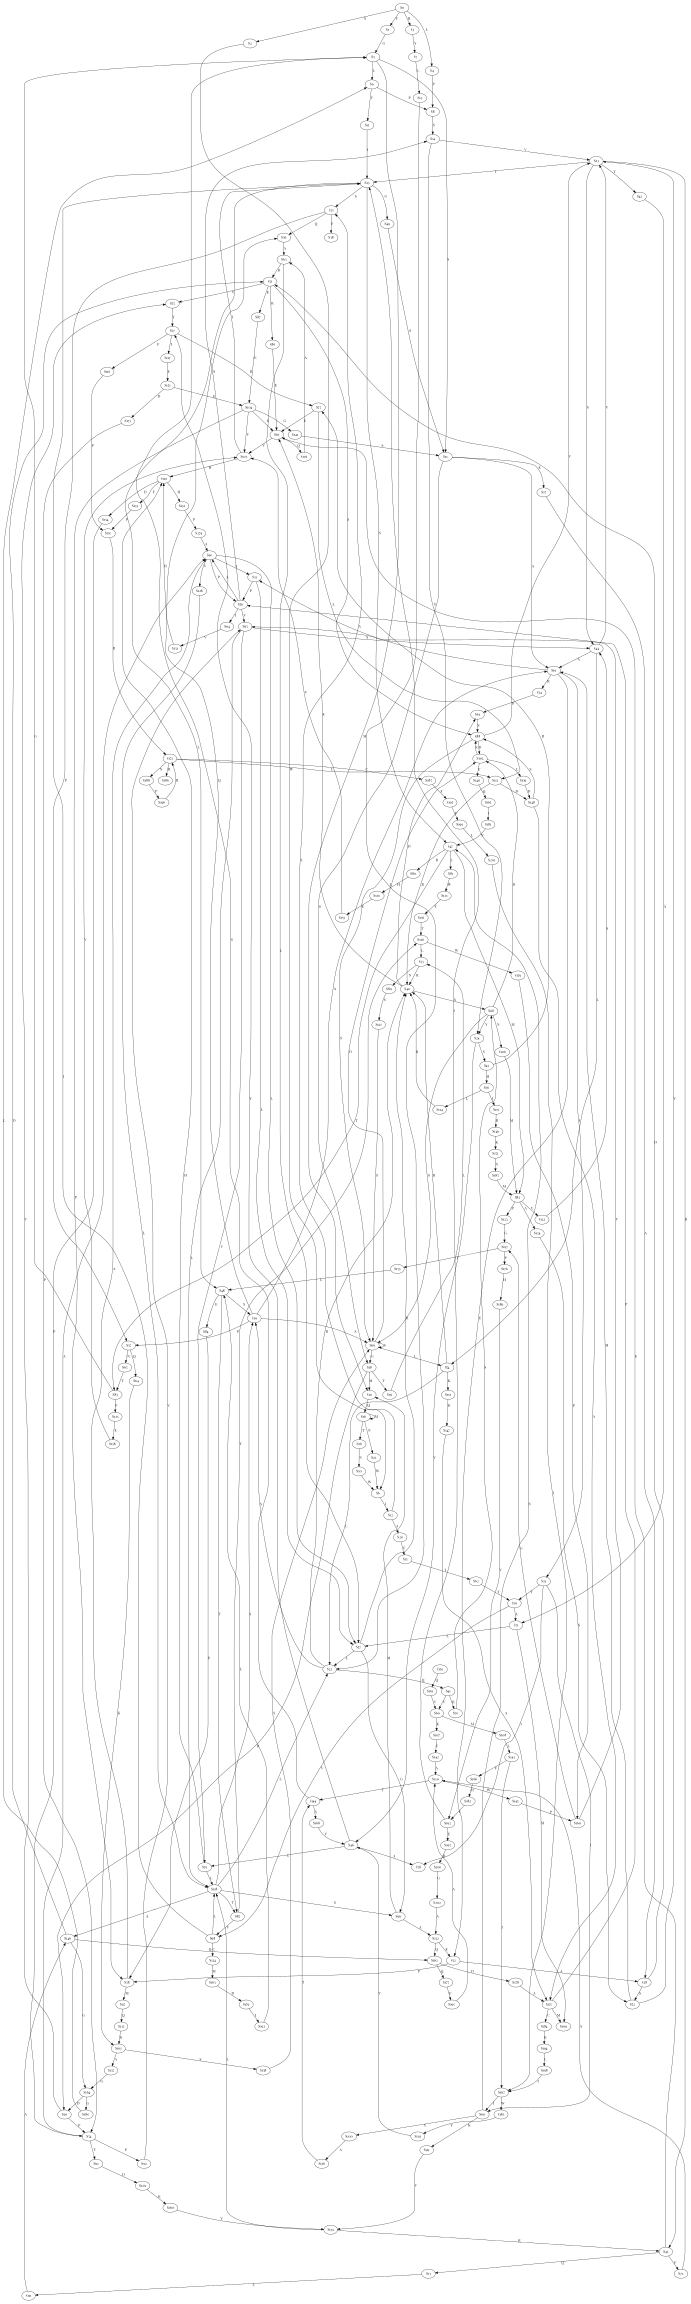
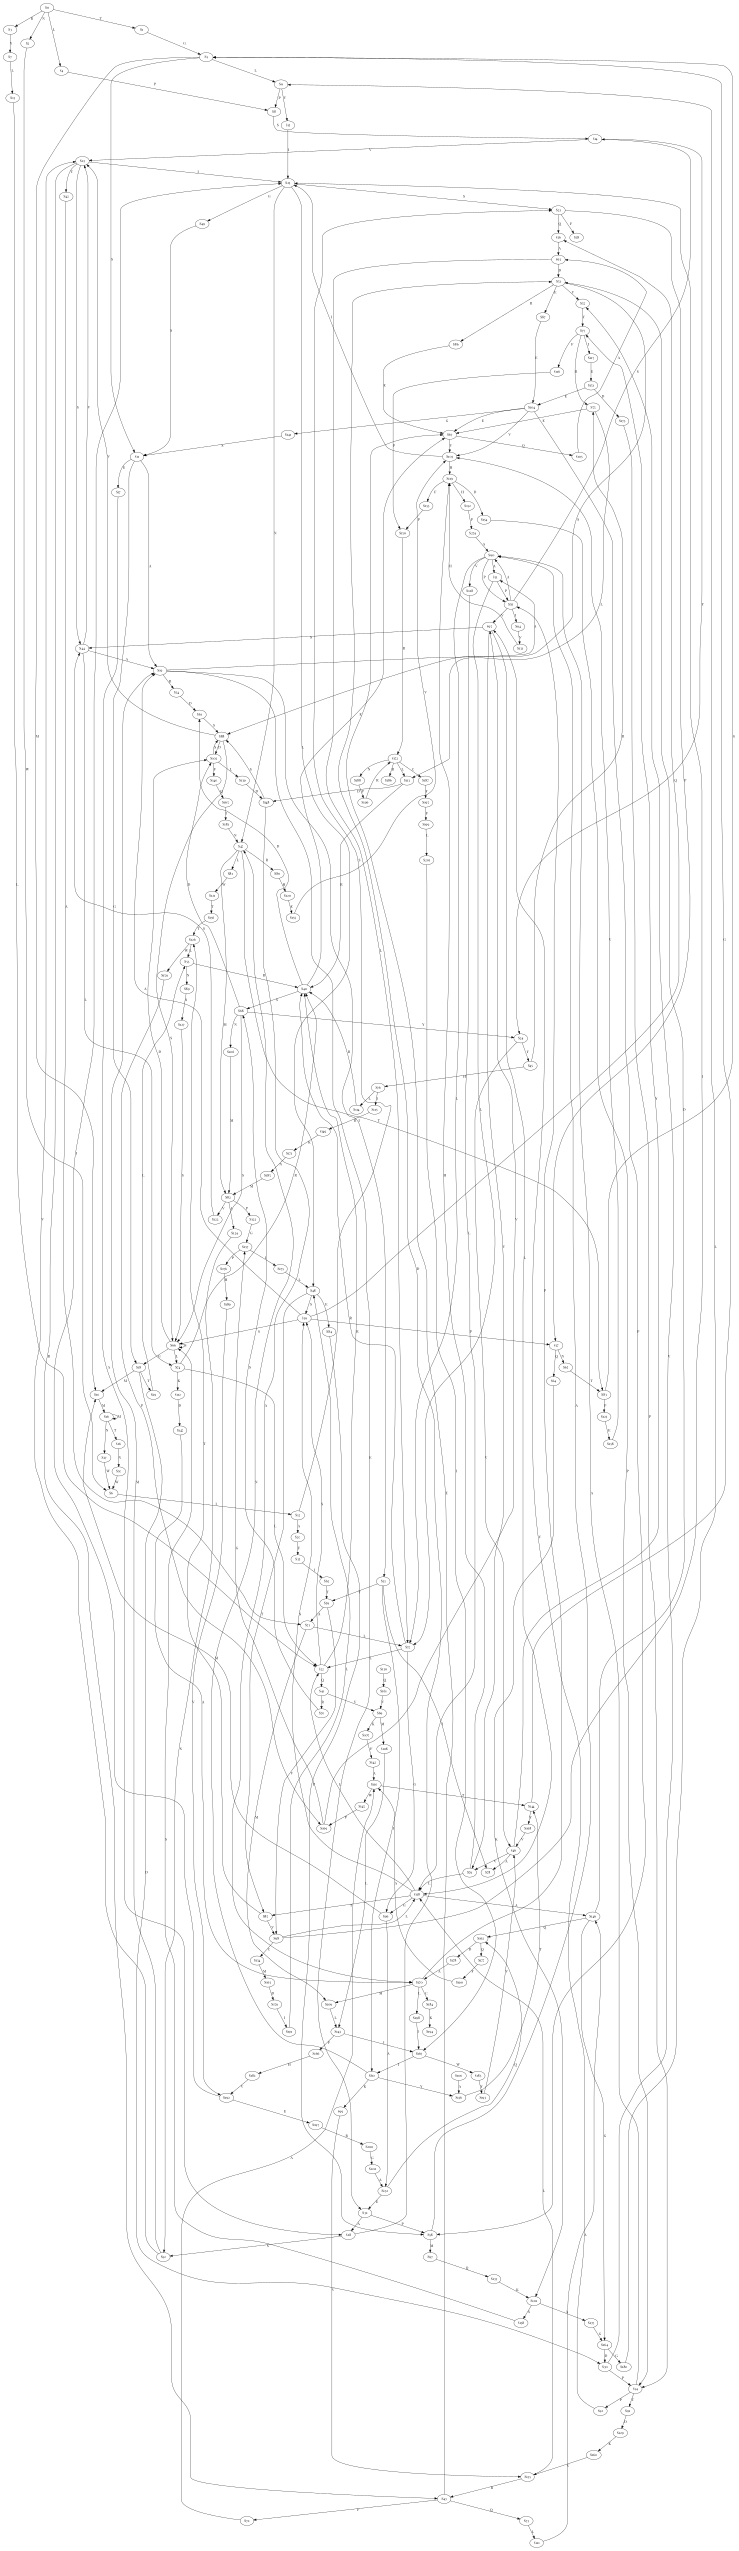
edge "S109" -> "S143": added, label "L"
edge "S194" -> "S198": now "S170" -> "S198"
edge "S60" -> "S100": now "S60" -> "S136"
